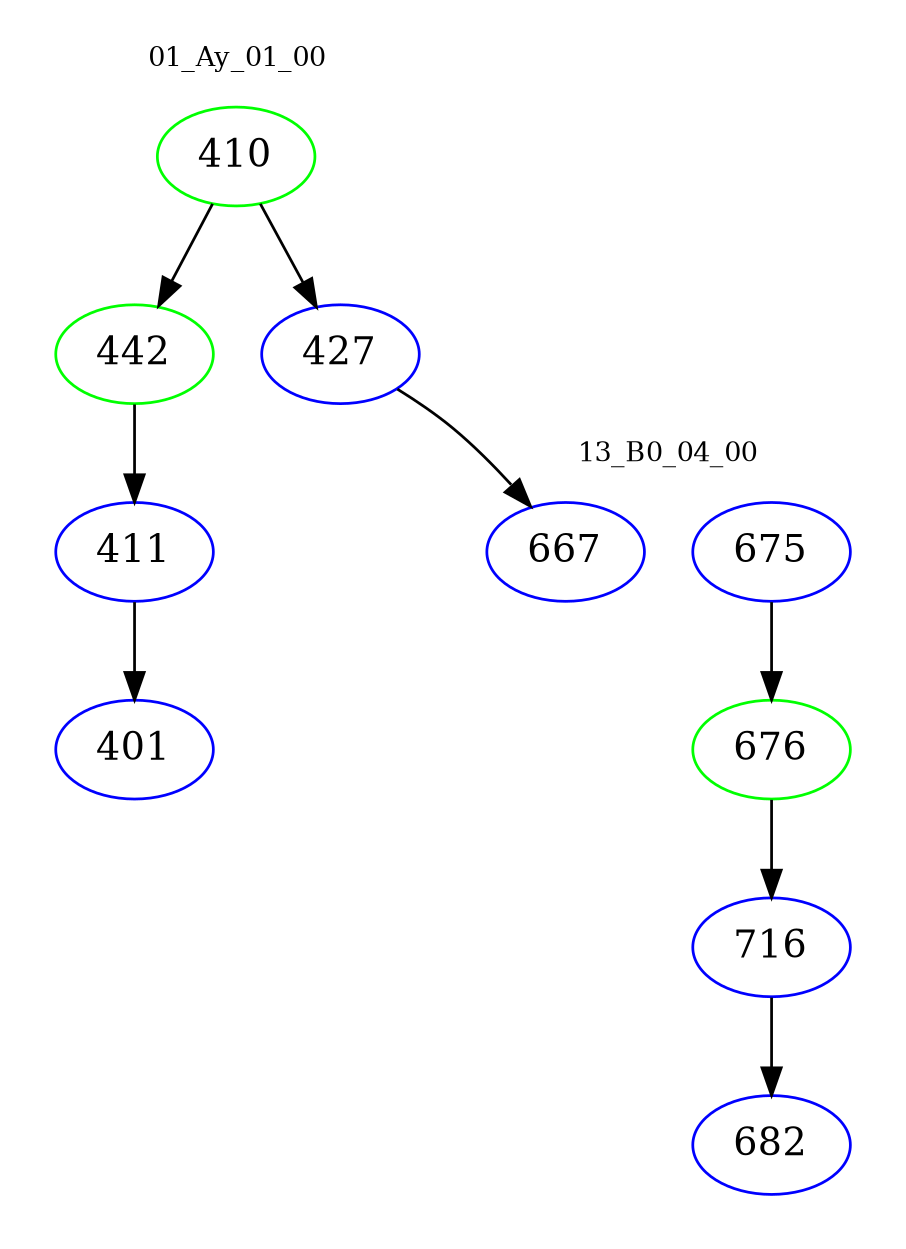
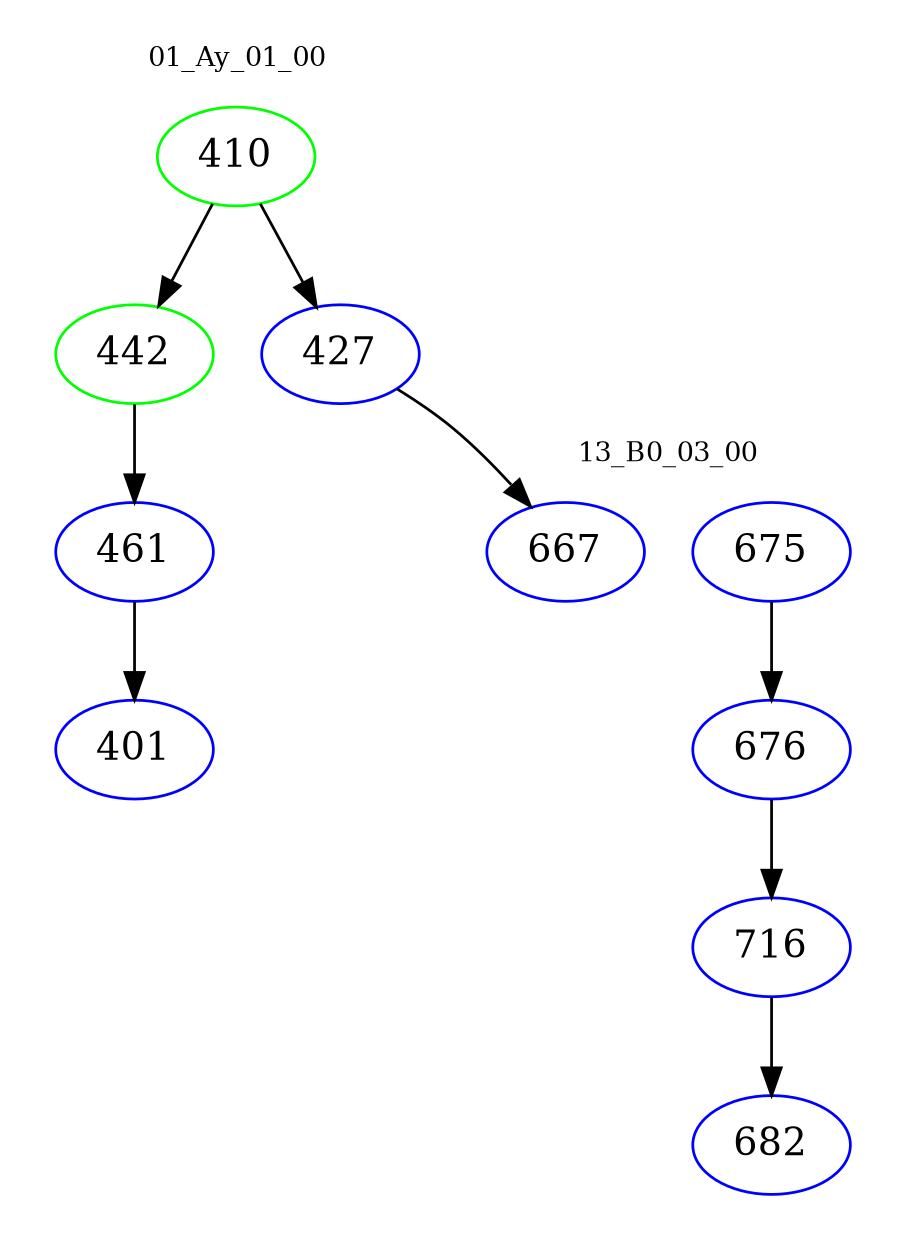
cluster "13_B0_04_00": label "13_B0_04_00" -> "13_B0_03_00"
node "411": label "411" -> "461"
node "676": color green -> blue
